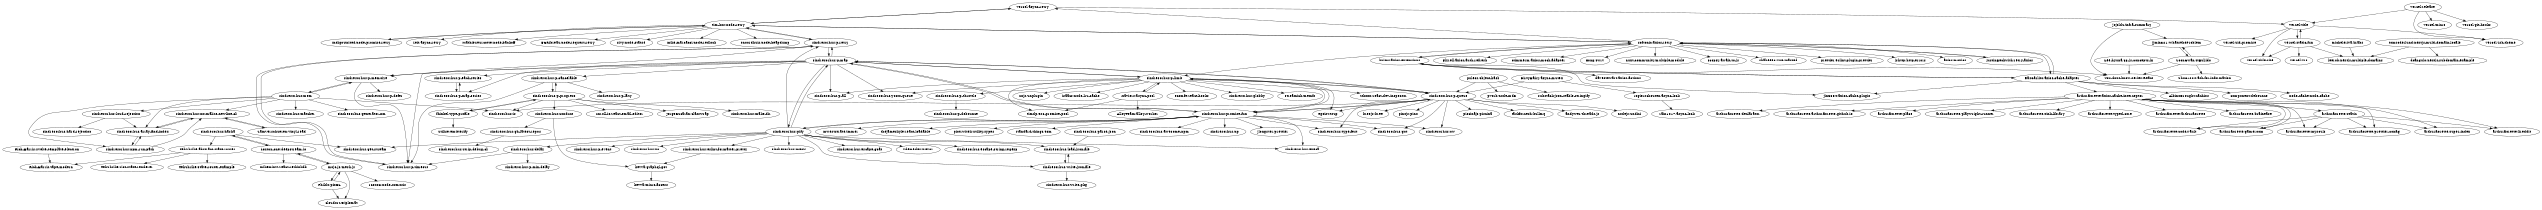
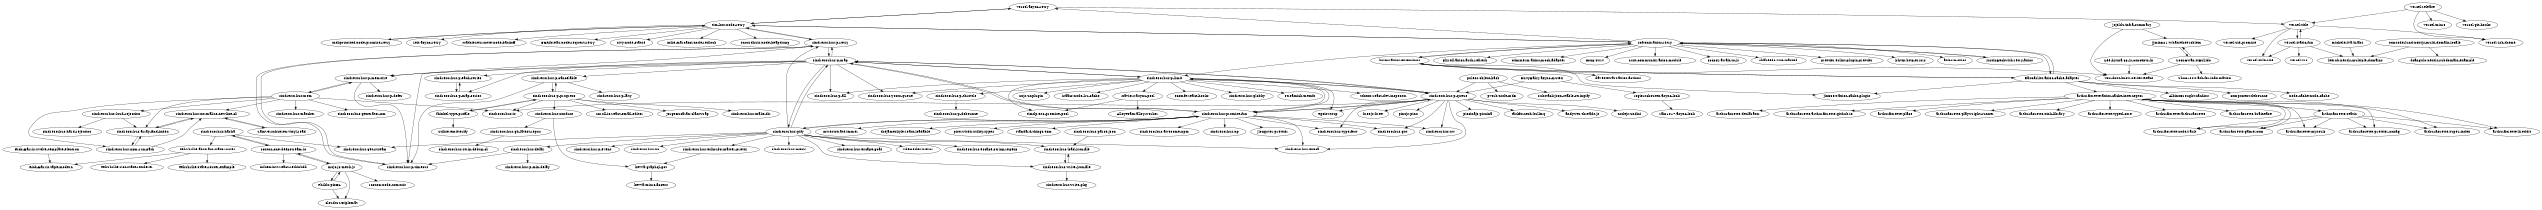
node "nuxt-community/multiple-module": label "nuxt-community/multiple-module" -> "nuxt-community/axios-module"
edge "rxaviers/async-pool" -> "sindresorhus/p-limit": removed
edge "sindresorhus/p-queue" -> "sindresorhus/execa": added
